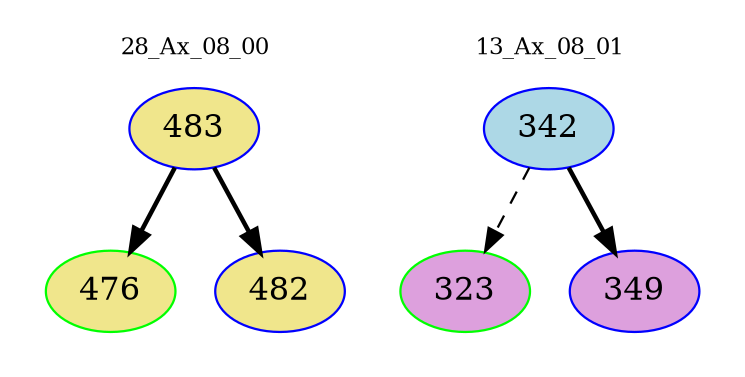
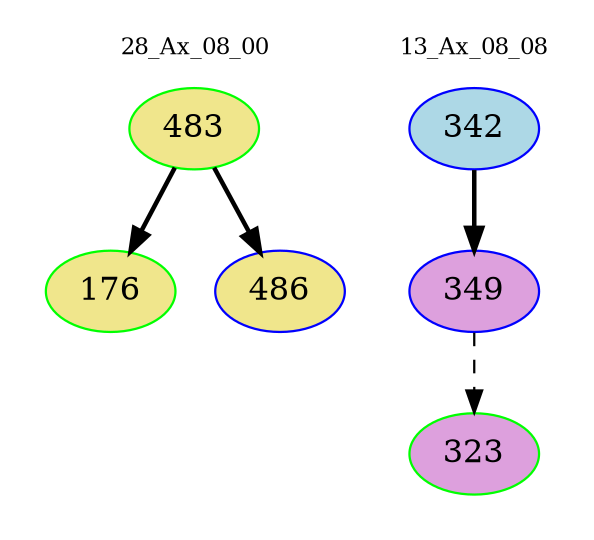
cluster "13_Ax_08_01": label "13_Ax_08_01" -> "13_Ax_08_08"
node "483": color blue -> green
edge "342" -> "323": now "349" -> "323"
node "476": label "476" -> "176"
node "482": label "482" -> "486"
